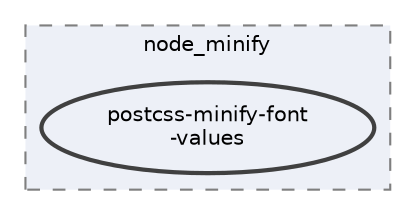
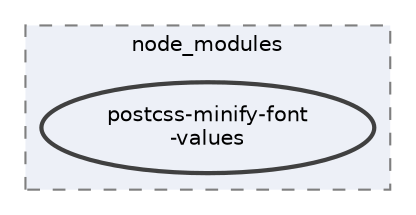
cluster "node_minify": label "node_minify" -> "node_modules"
